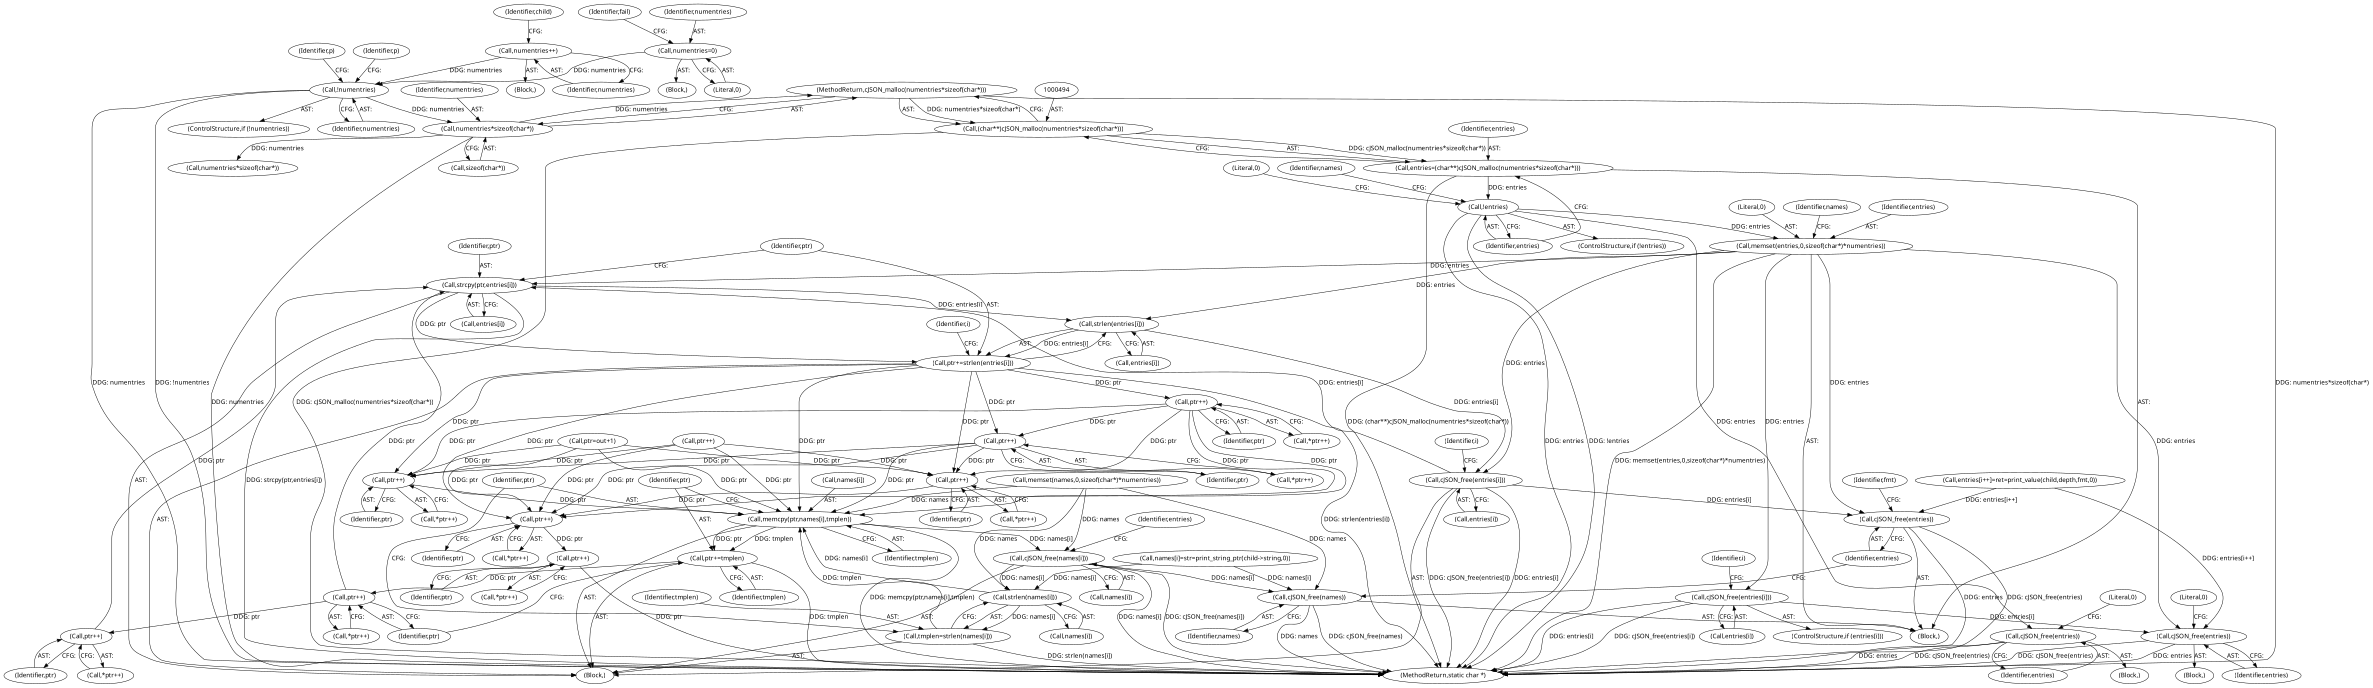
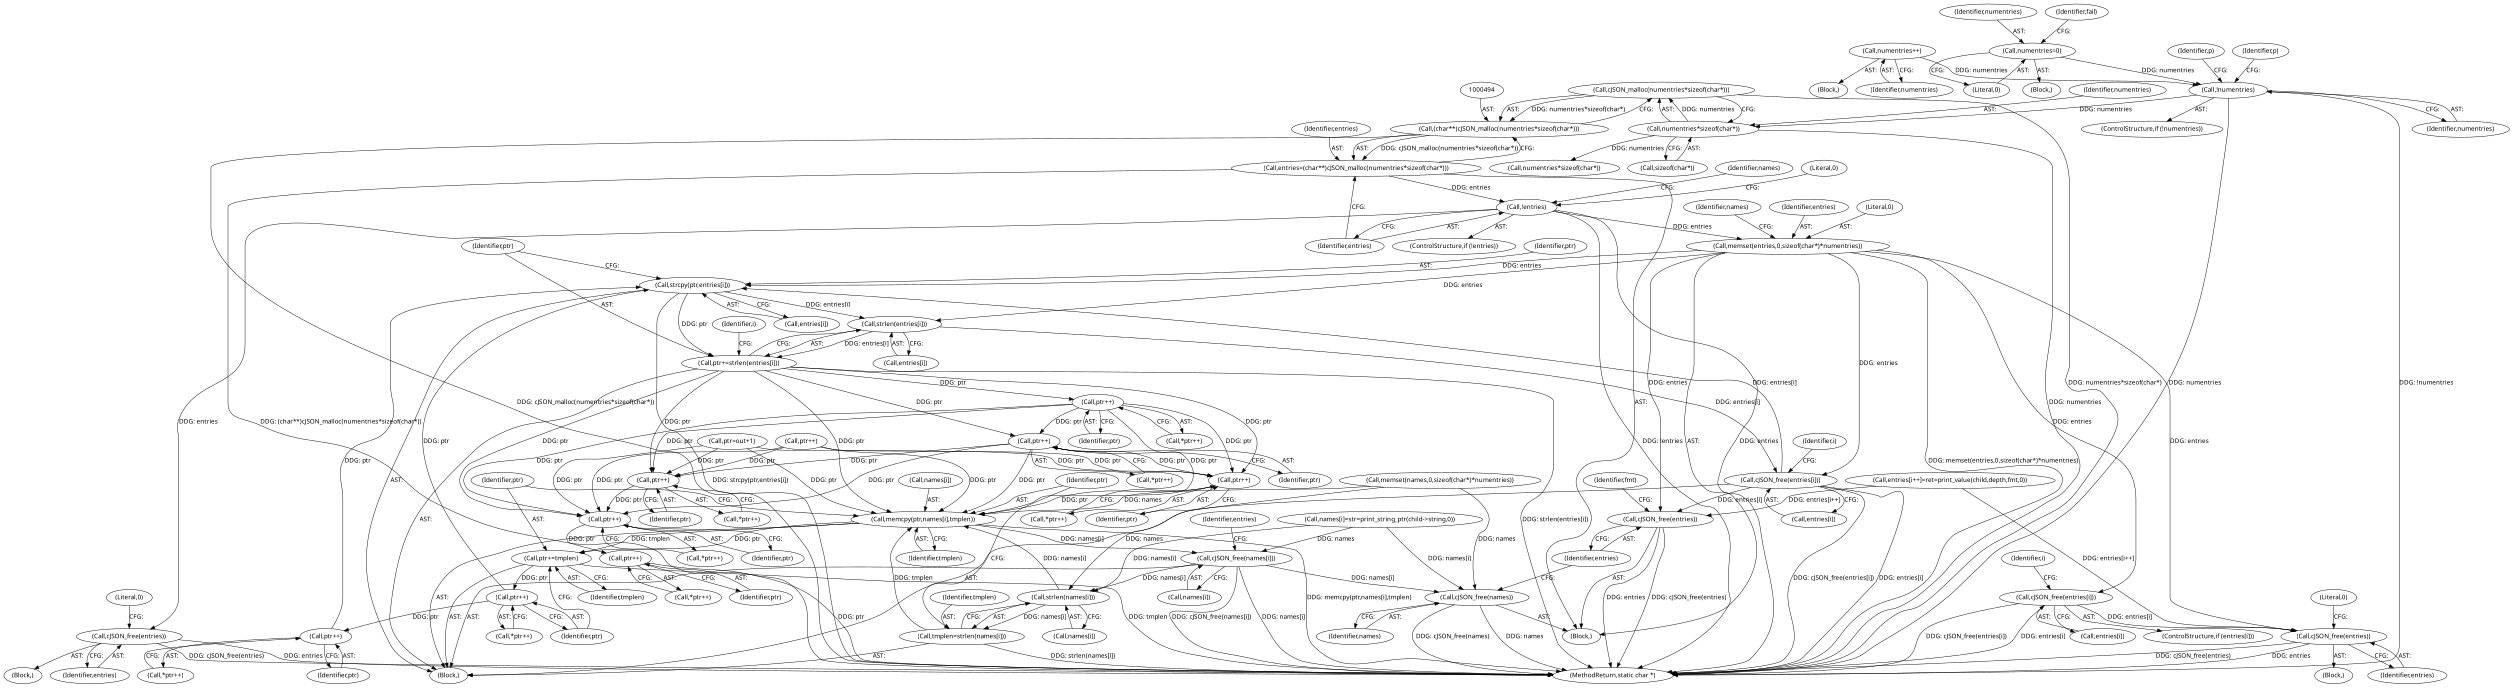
node "(Identifier,child)": removed
node "(MethodReturn,cJSON_malloc(numentries*sizeof(char*)))": label "(MethodReturn,cJSON_malloc(numentries*sizeof(char*)))" -> "(Call,cJSON_malloc(numentries*sizeof(char*)))"
edge "(Call,memset(names,0,sizeof(char*)*numentries))" -> "(Call,cJSON_free(names[i]))": now "(Call,names[i]=str=print_string_ptr(child->string,0))" -> "(Call,cJSON_free(names[i]))"
